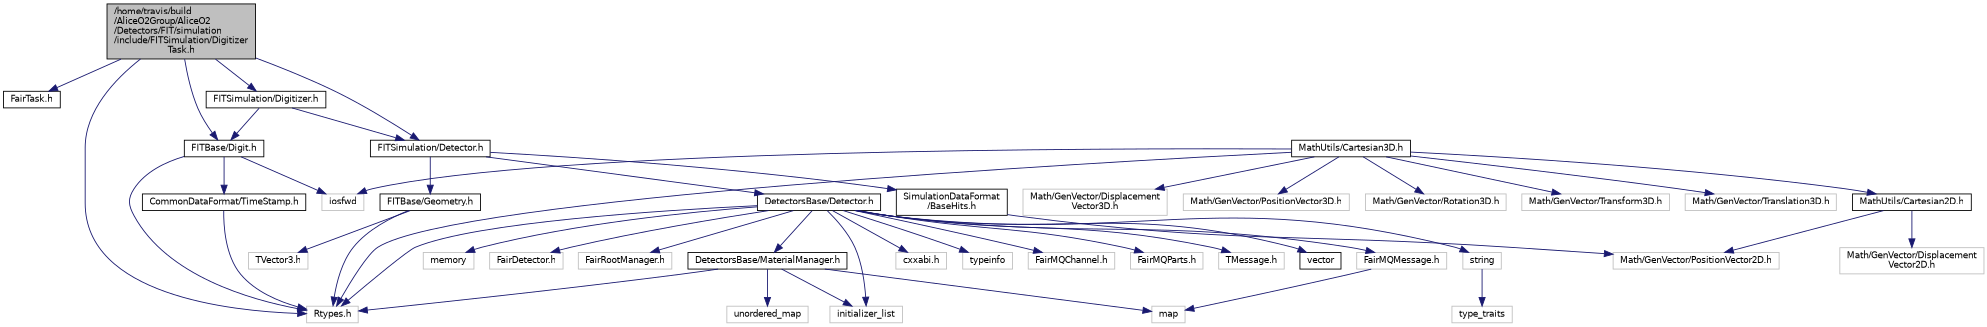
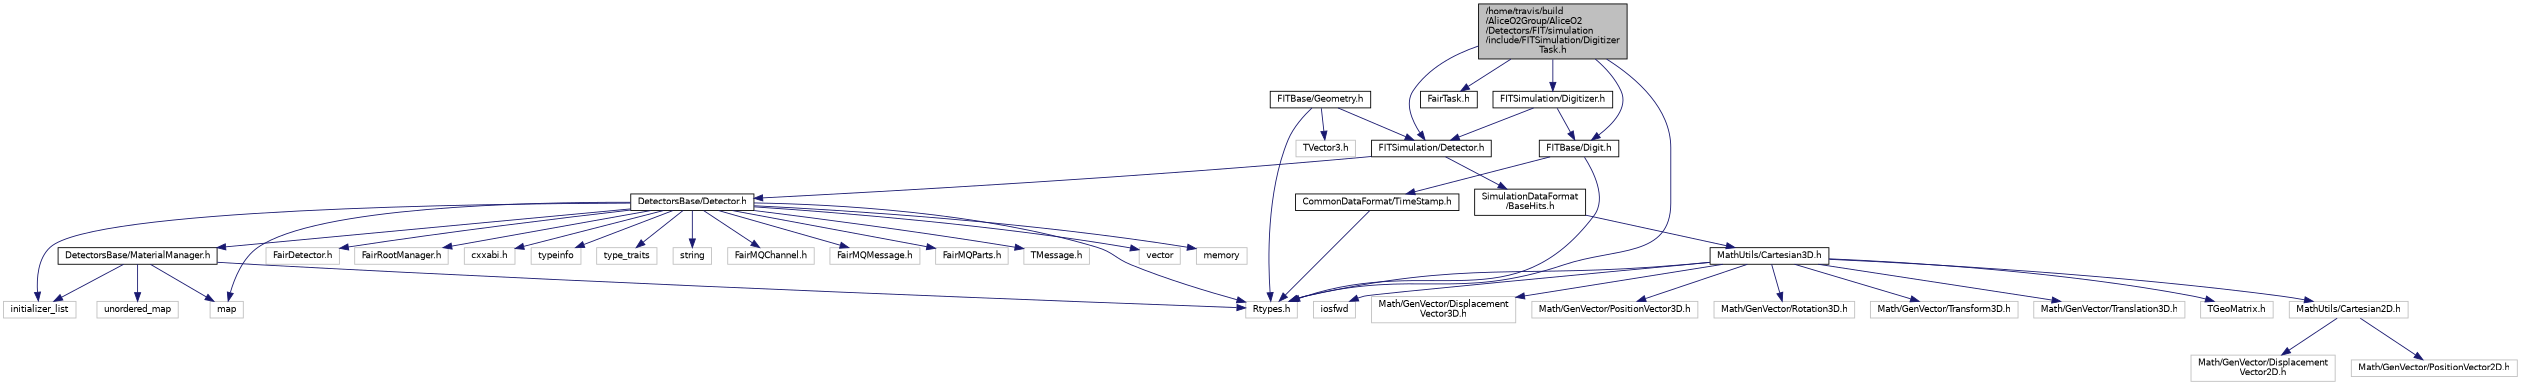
edge "FITSimulation/Detector.h" -> "FITBase/Geometry.h": reversed
edge "FITBase/Digit.h" -> "iosfwd": removed
node "MathUtils/Cartesian2D.h": color black -> grey75
edge "SimulationDataFormat /BaseHits.h" -> "Math/GenVector/PositionVector2D.h": now "SimulationDataFormat /BaseHits.h" -> "MathUtils/Cartesian3D.h"
node "vector": color black -> grey75
edge "string" -> "type_traits": now "DetectorsBase/Detector.h" -> "type_traits"
edge "FairMQMessage.h" -> "map": now "DetectorsBase/Detector.h" -> "map"
node "TGeoMatrix.h": added
